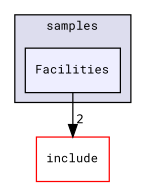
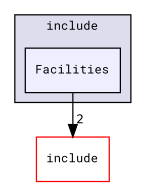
cluster "samples": label "samples" -> "include"
